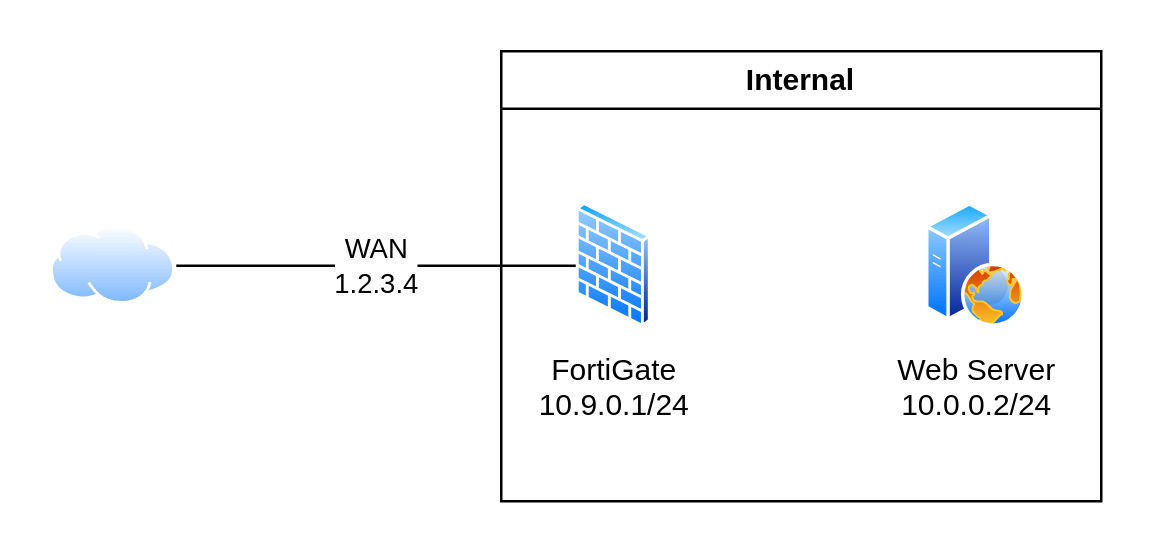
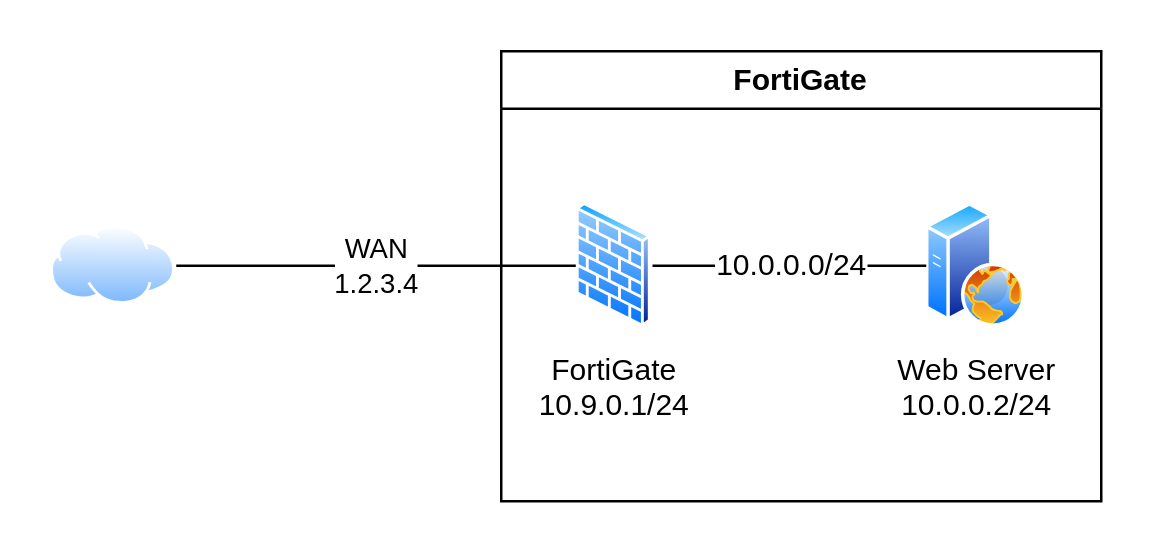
node "Internal": label "Internal" -> "FortiGate"
edge "FortiGate 10.9.0.1/24" -- "Web Server 10.0.0.2/24": added, label "10.0.0.0/24"
